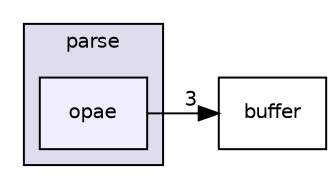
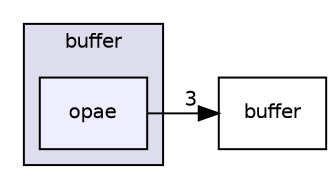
cluster "parse": label "parse" -> "buffer"
